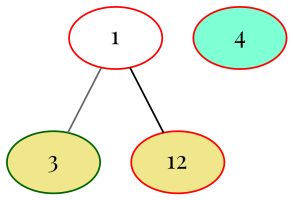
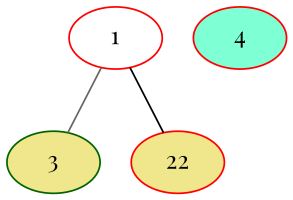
node "12": label "12" -> "22"
